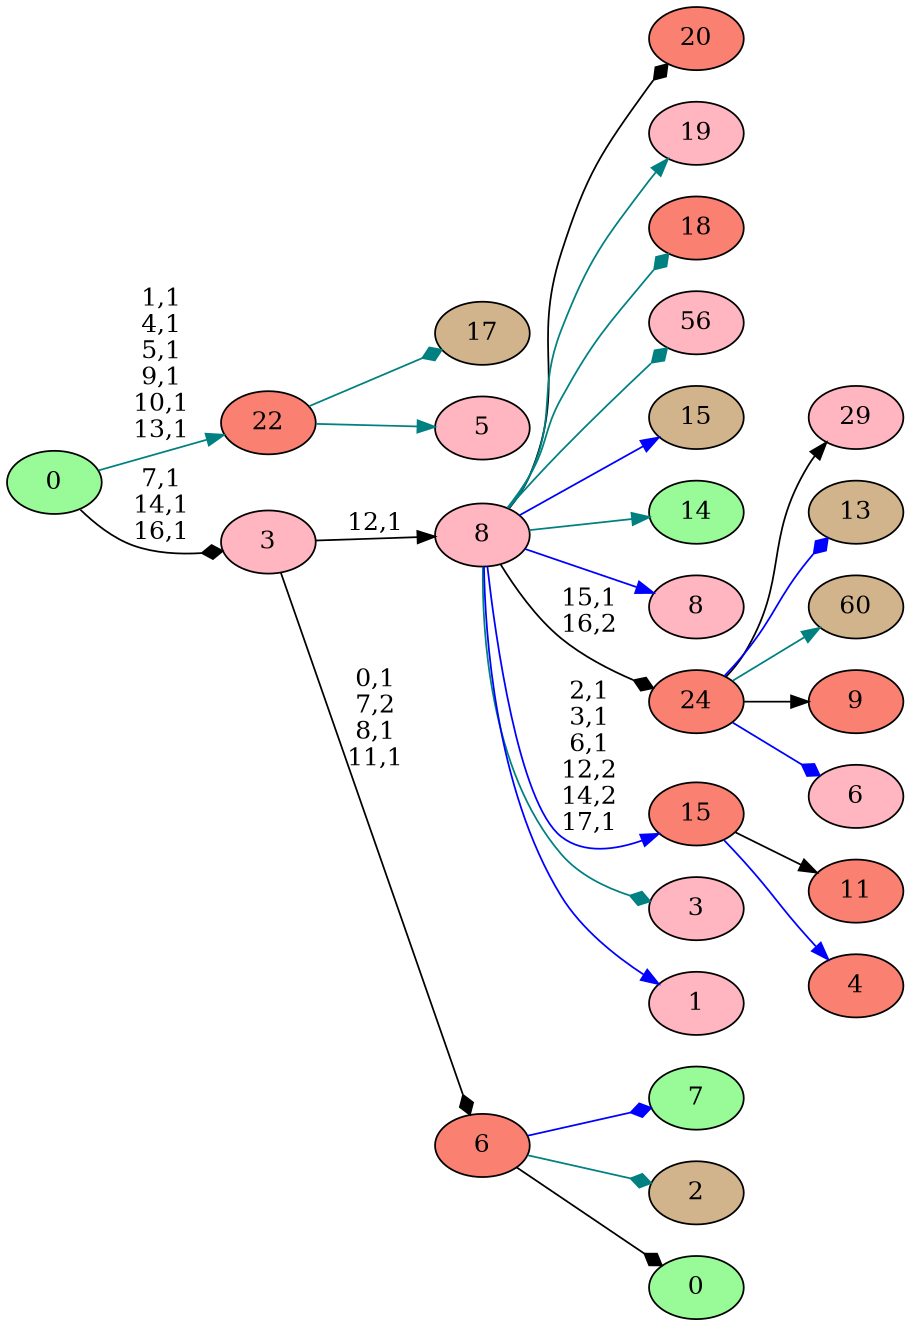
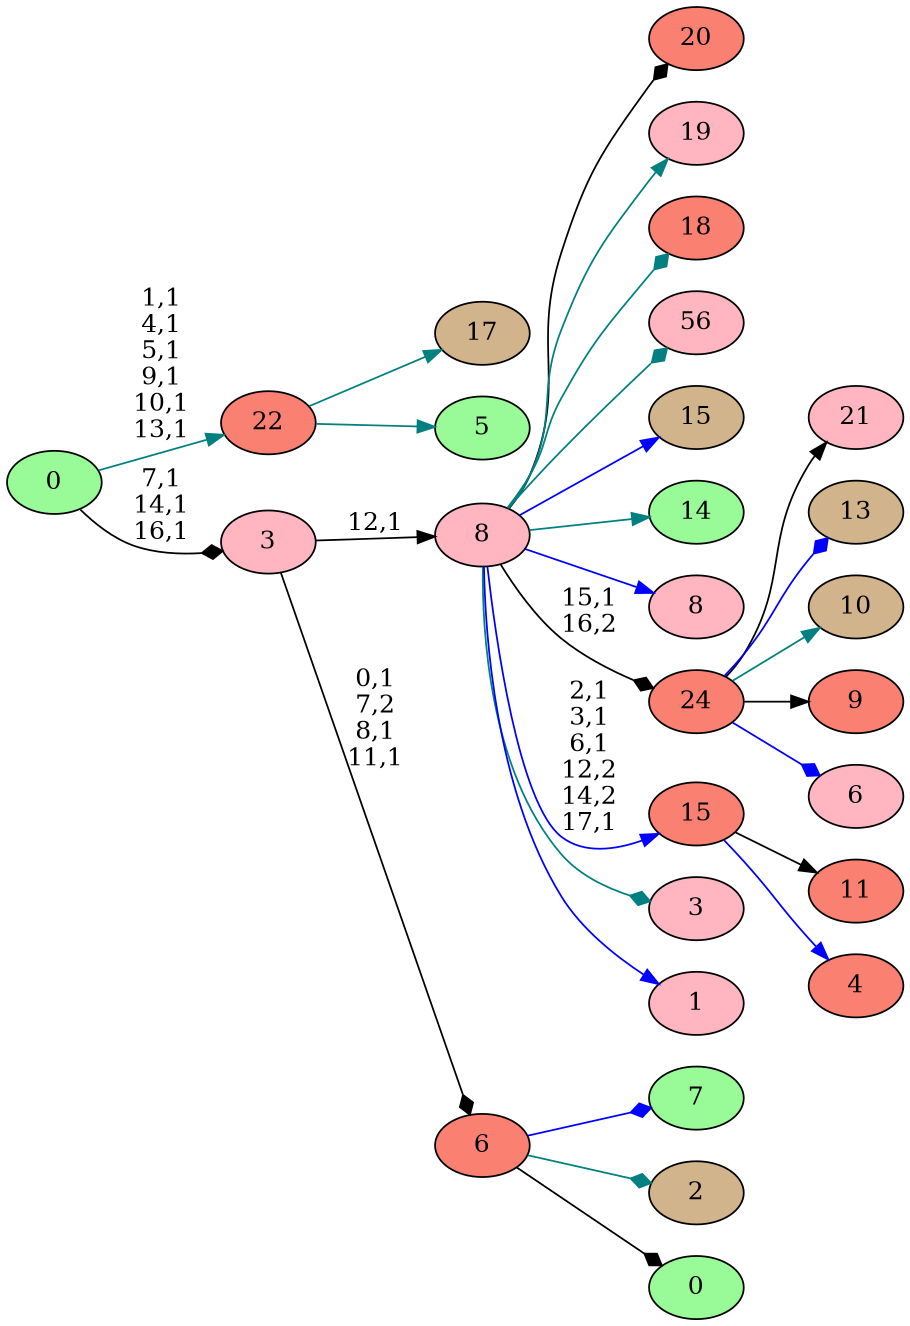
edge "22" -> "17": arrowhead diamond -> normal
node "29": label "29" -> "21"
node "5": fillcolor lightpink -> palegreen
node "60": label "60" -> "10"
